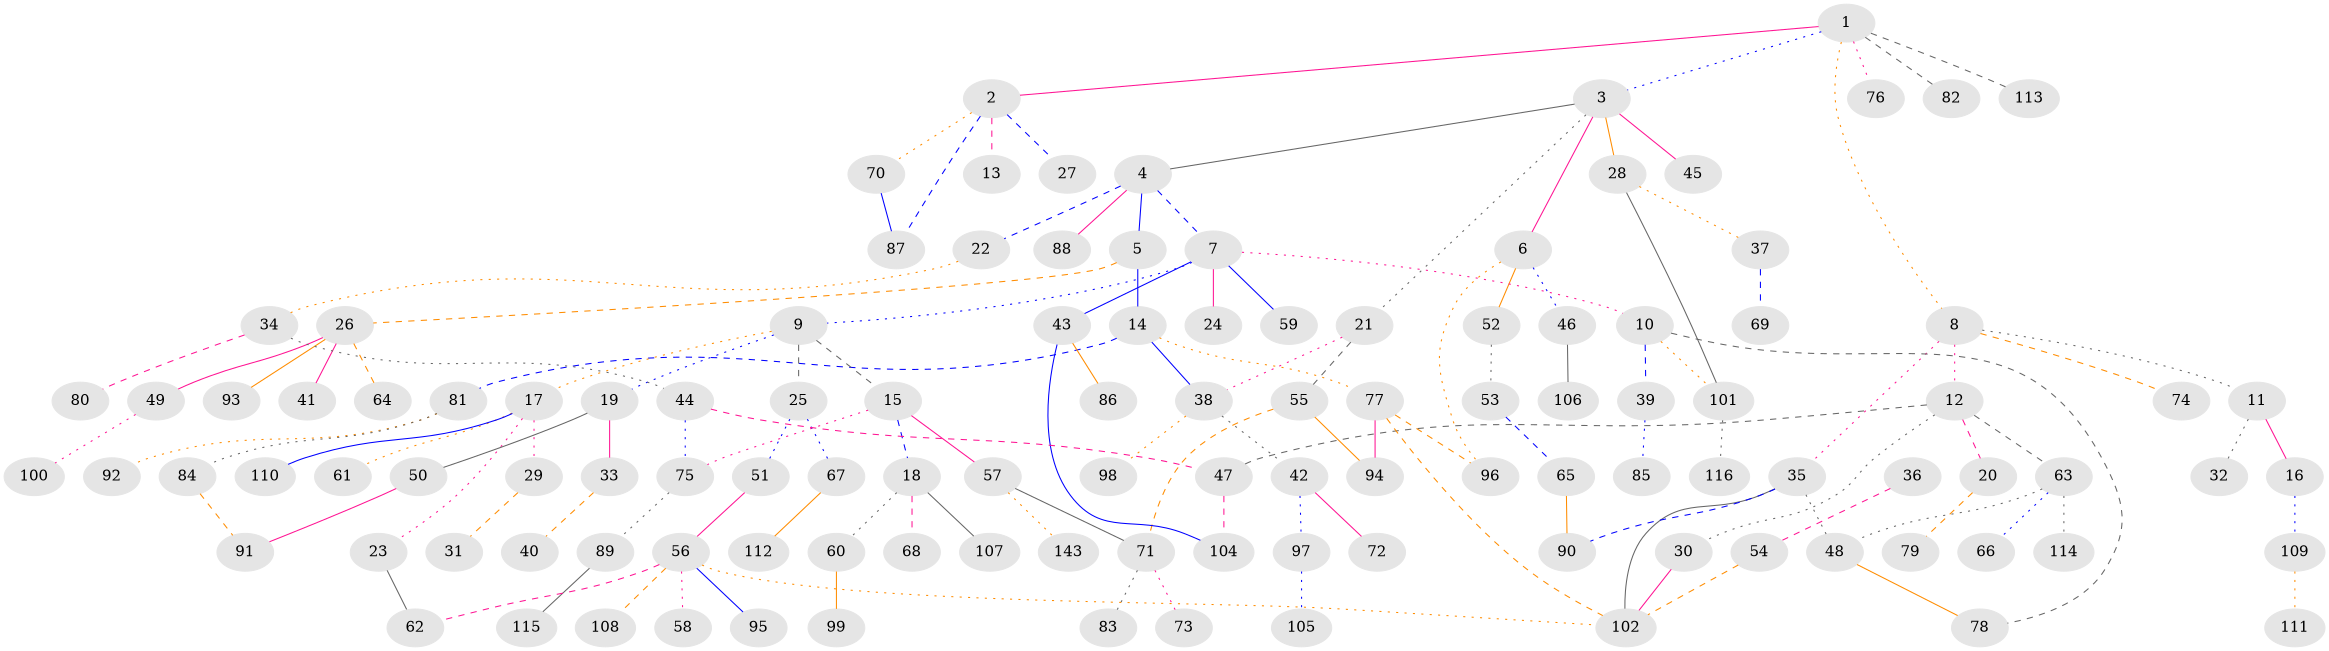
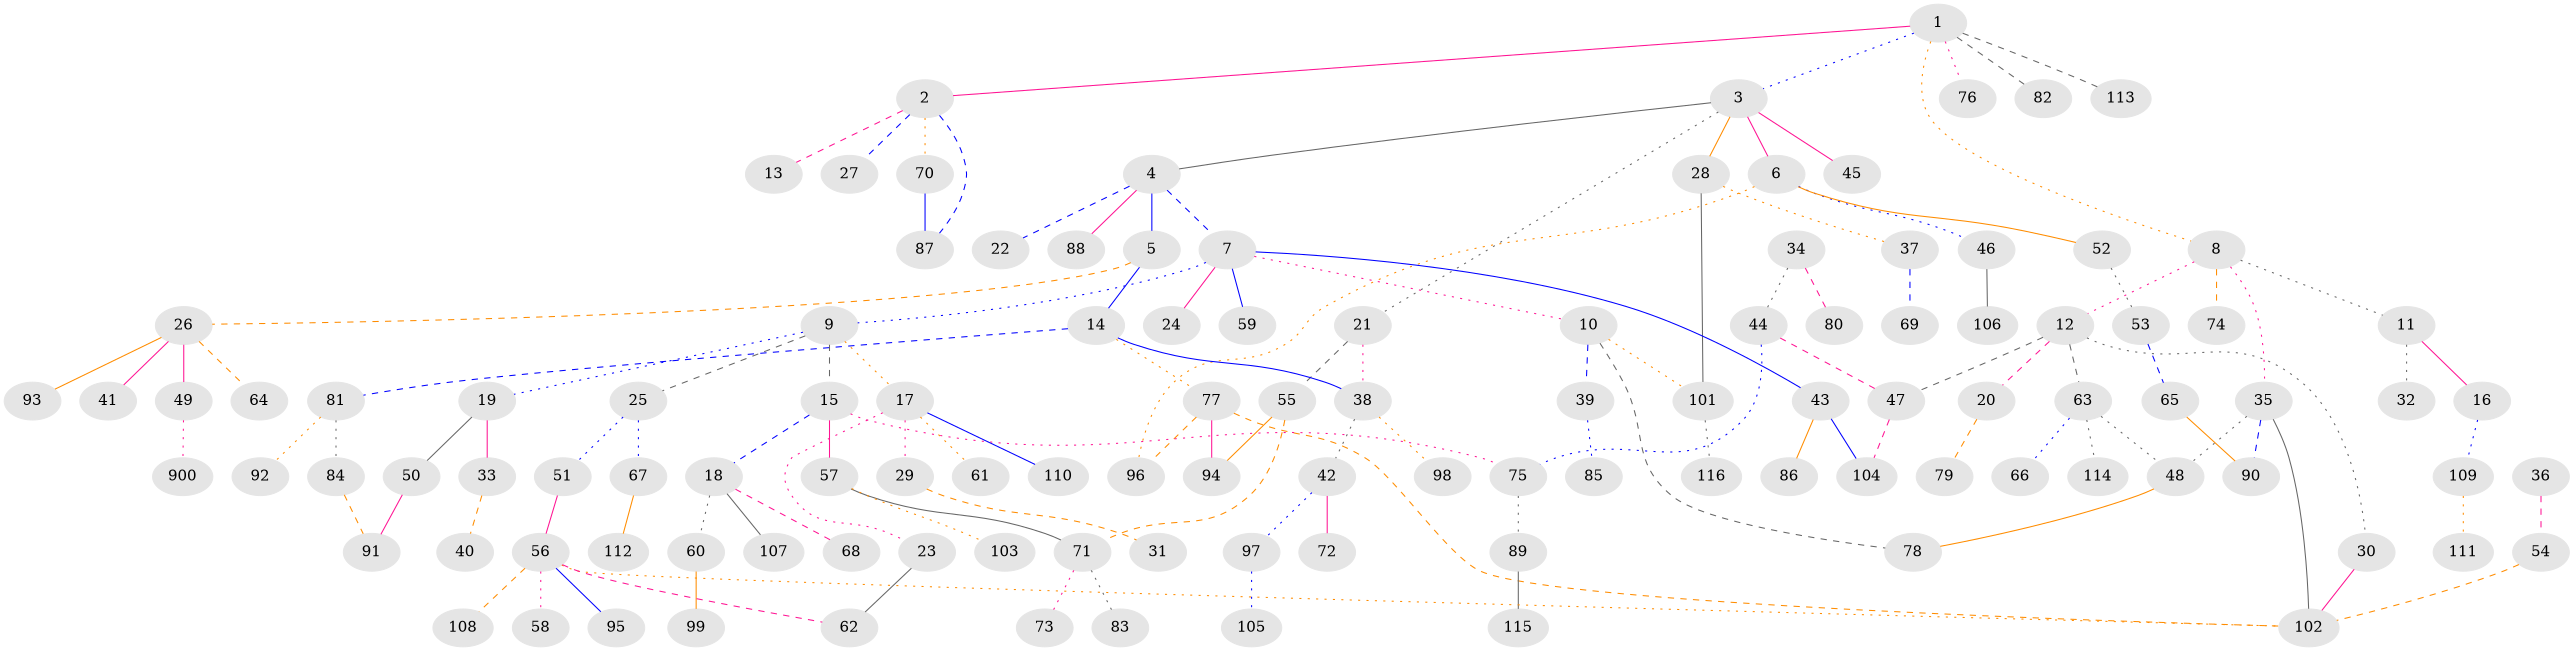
edge "22" -- "34": removed
node "100": label "100" -> "900"
node "143": label "143" -> "103"
